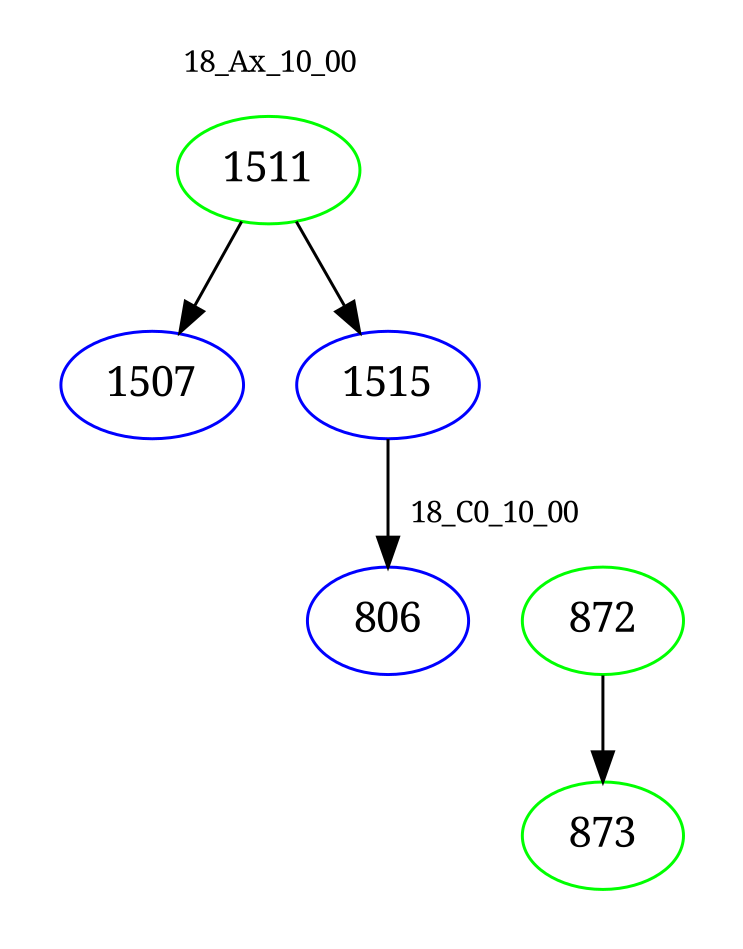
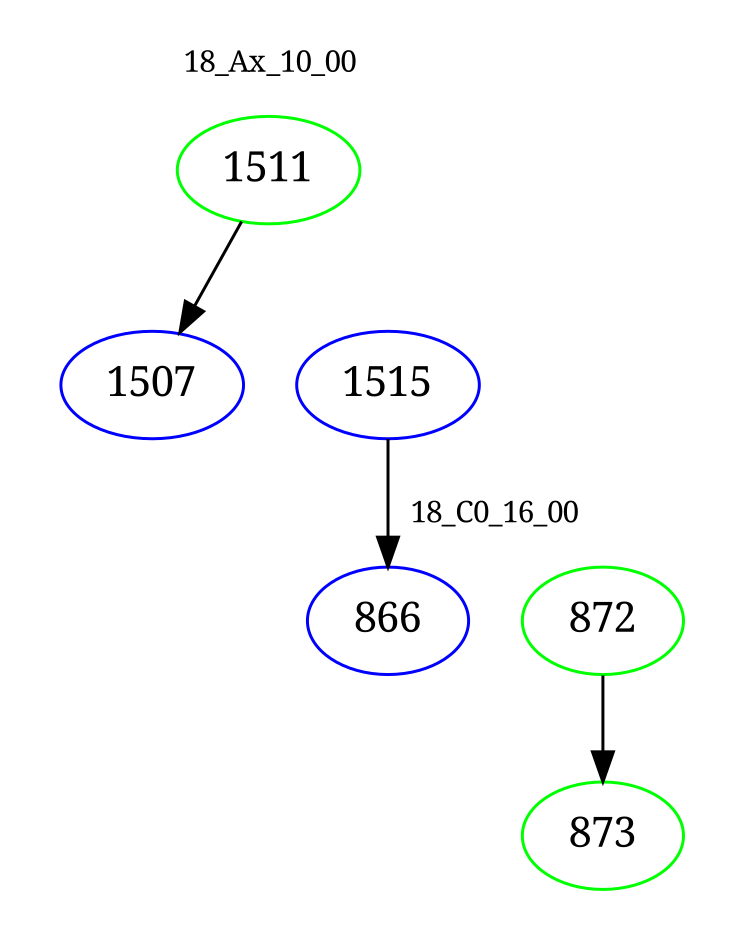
edge "1511" -> "1515": removed
cluster "18_C0_10_00": label "18_C0_10_00" -> "18_C0_16_00"
node "806": label "806" -> "866"
